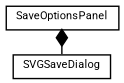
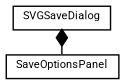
edge "SVGSaveDialog" -> "SaveOptionsPanel": reversed
